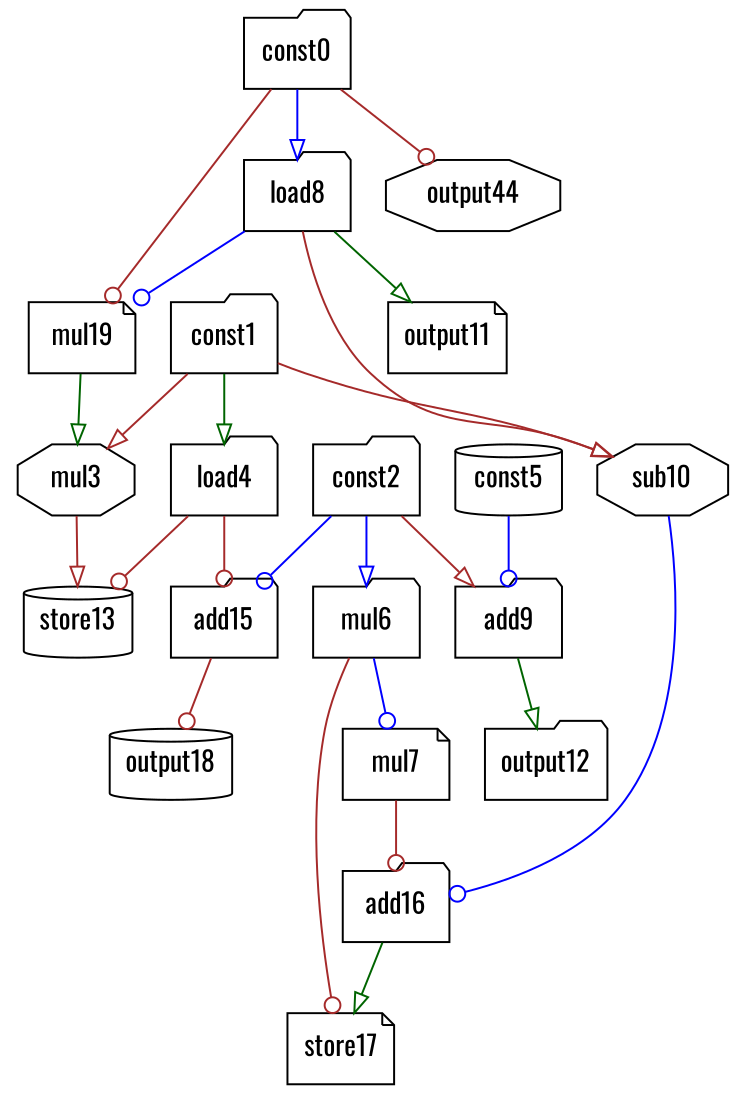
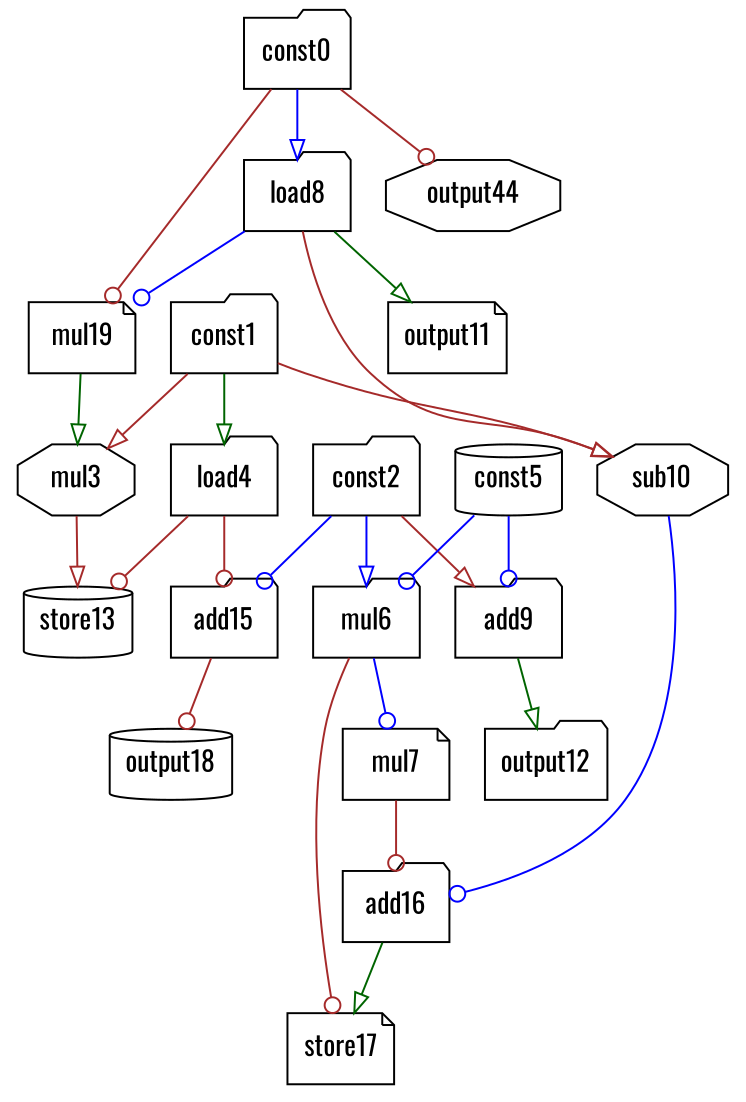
edge "const5" -> "mul6": added
